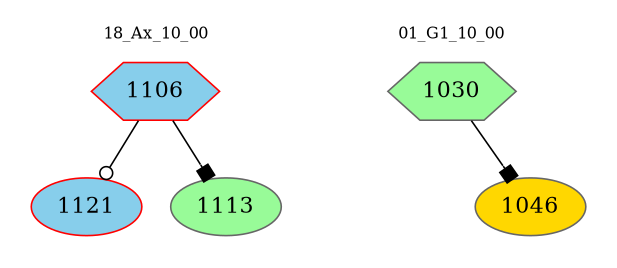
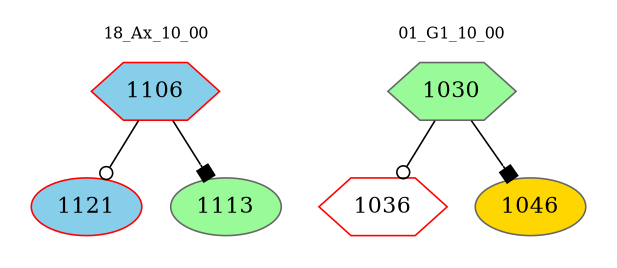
node "1036": added
